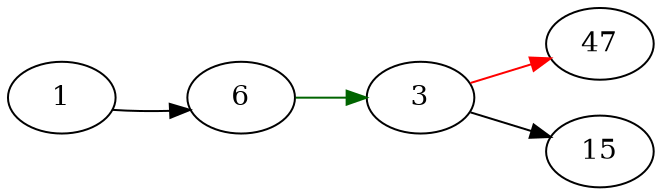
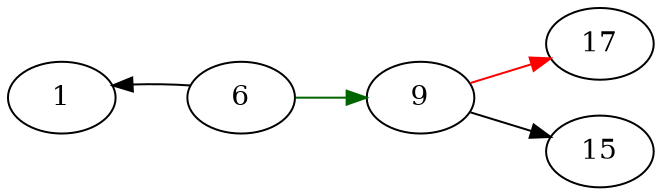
node "47": label "47" -> "17"
node "3": label "3" -> "9"
edge "1" -> "6": reversed
